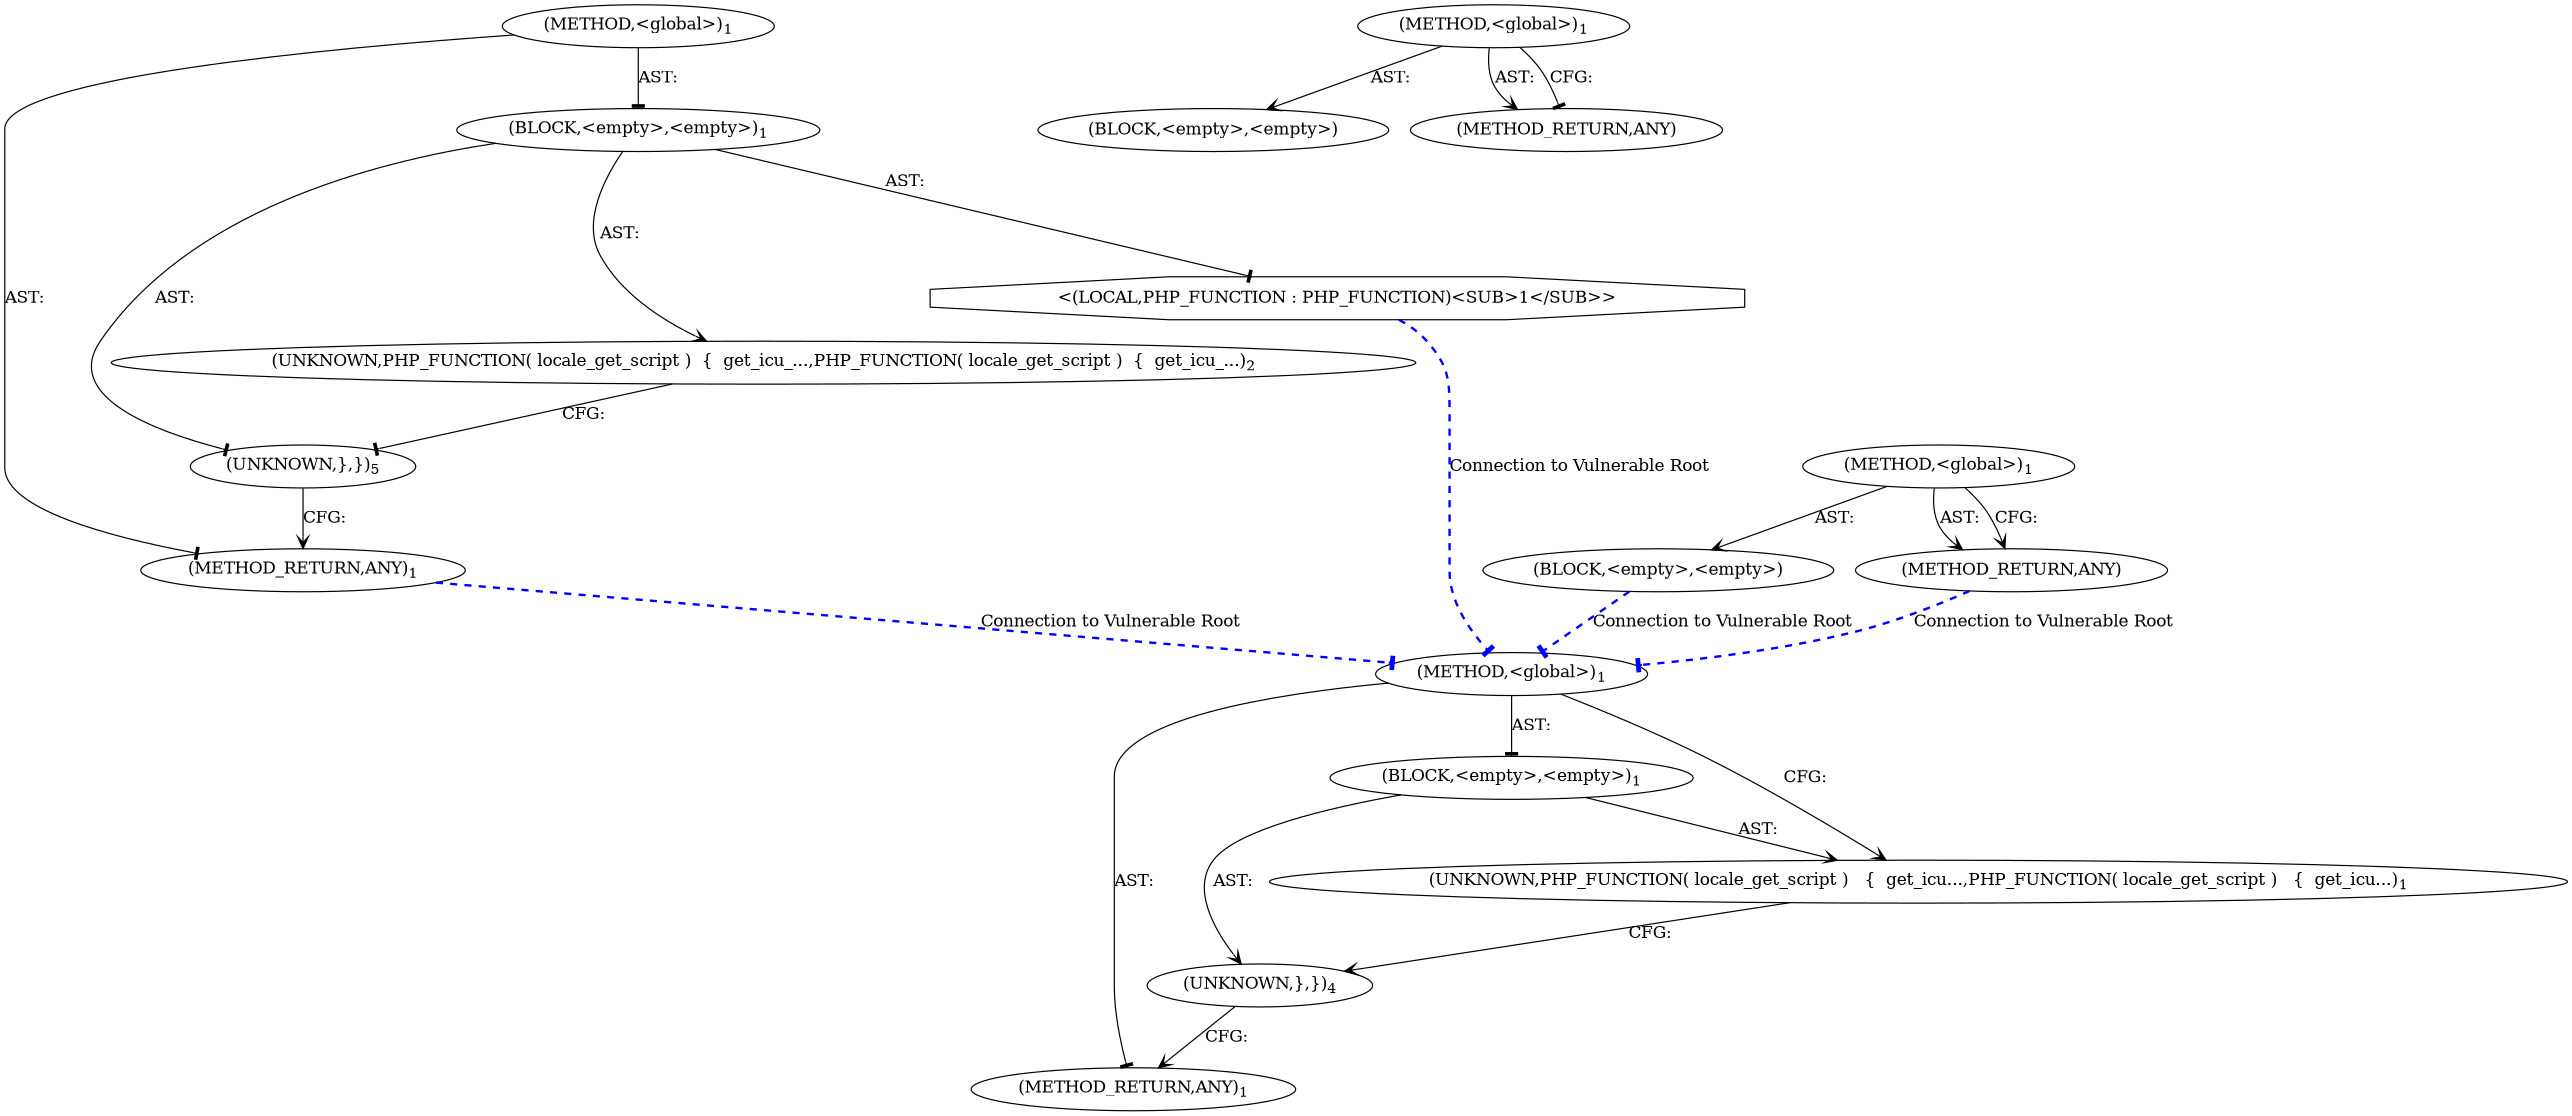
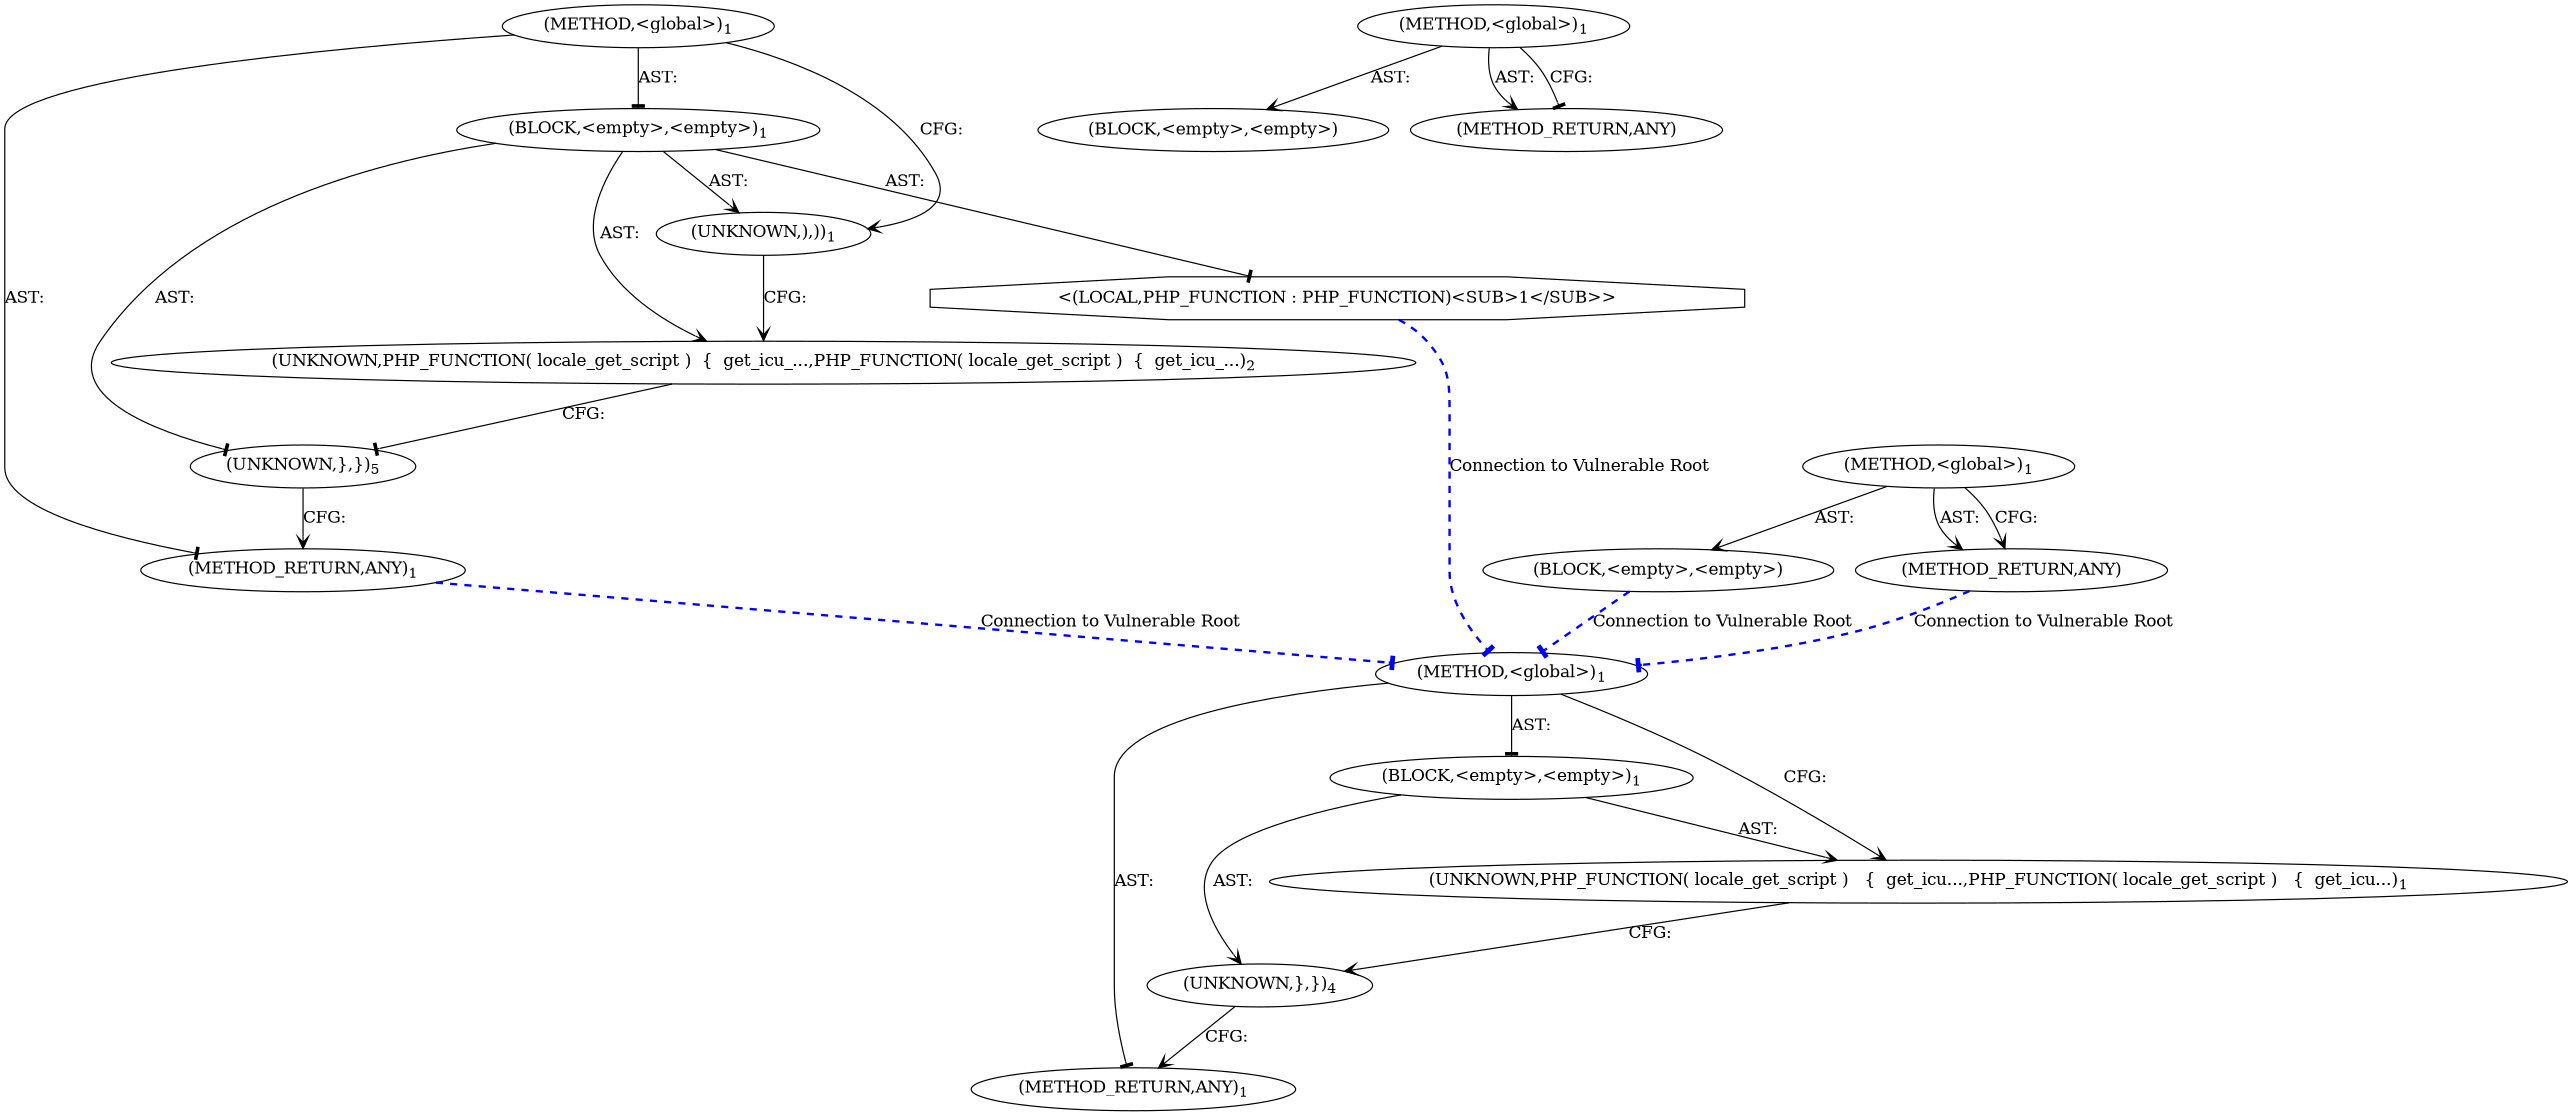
node "(UNKNOWN,),))": added
